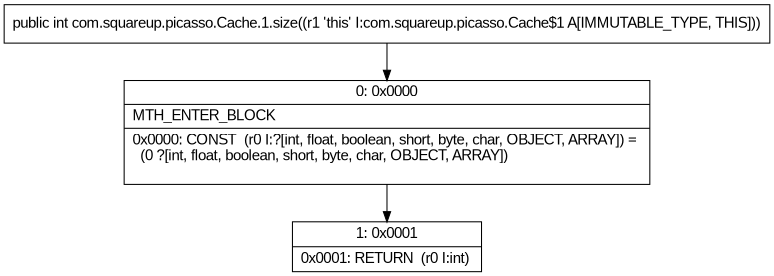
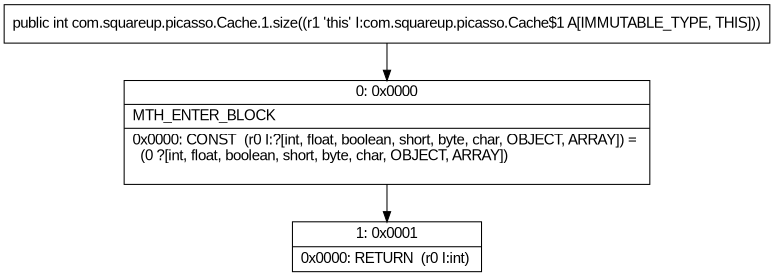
node "1: 0x0001": text "0x0001: RETURN  (r0 I:int)" -> "0x0000: RETURN  (r0 I:int)"
